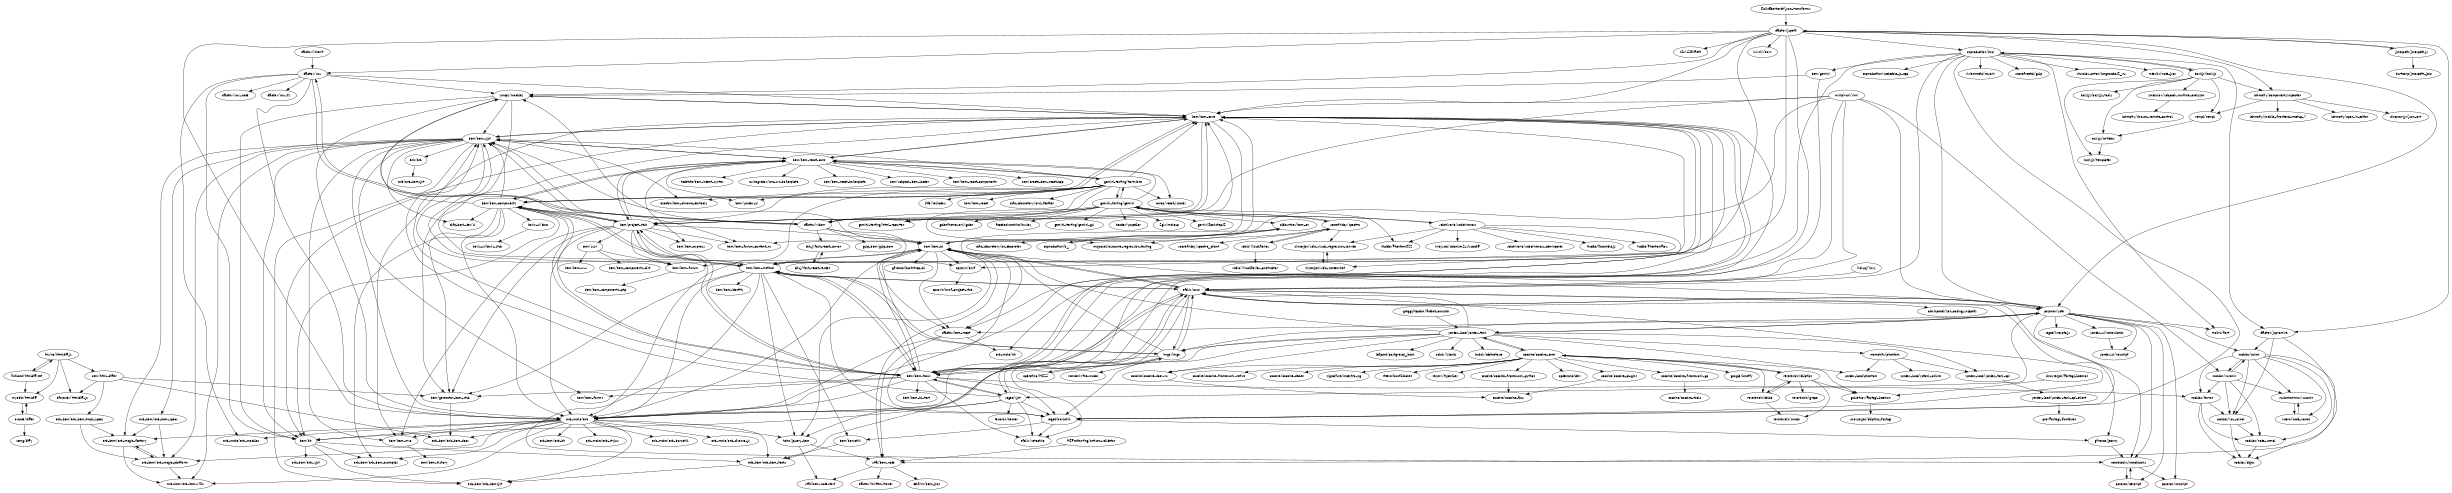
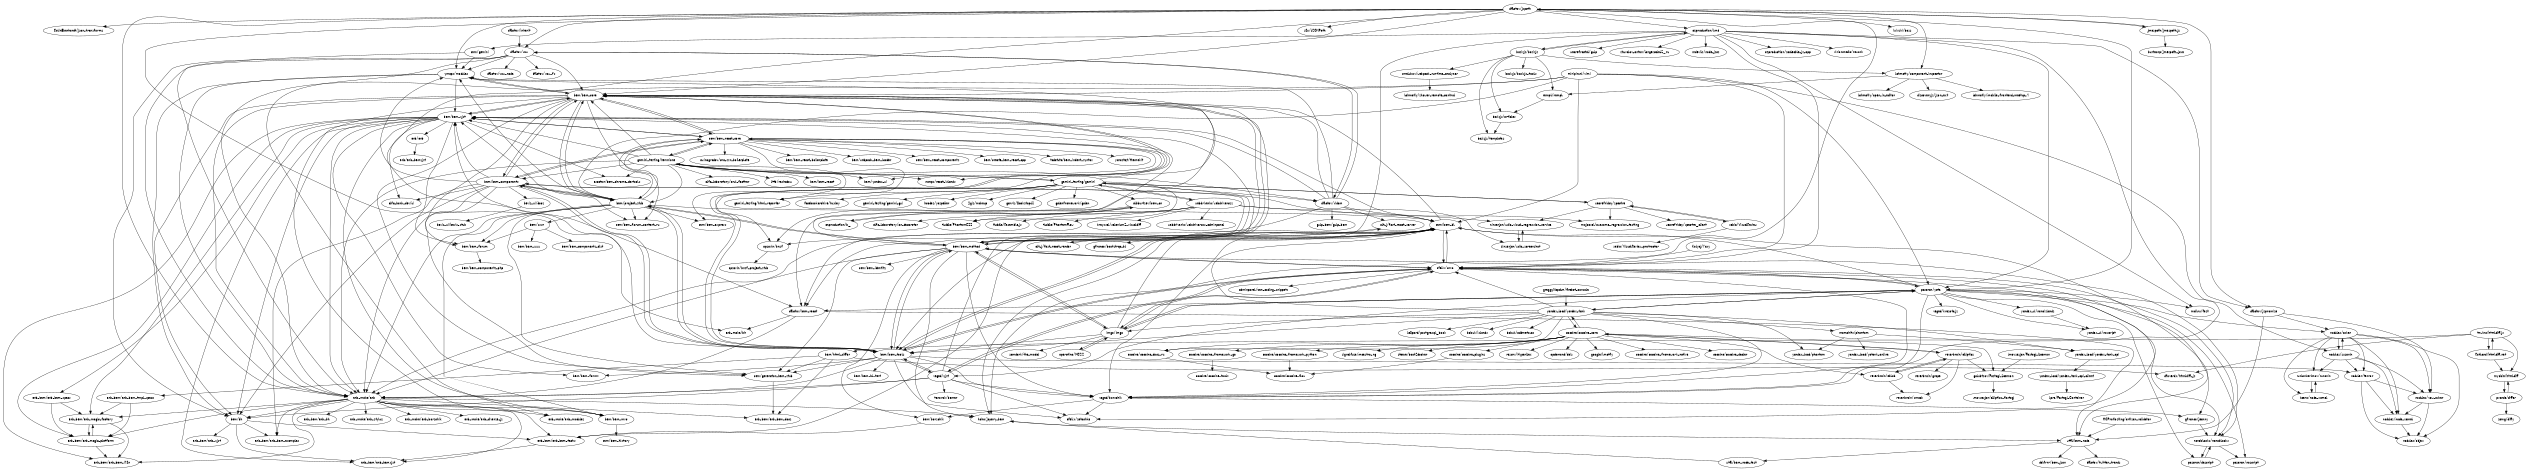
edge "ColinEberhardt/json-transforms" -> "dfilatov/jspath": reversed
node "yarastqt/themekit": added
edge "imgo/imgo" -> "pasaran/yate": added
edge "hoho/jquery-bem" -> "wtfil/bem-node-test": reversed
